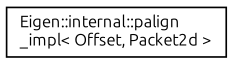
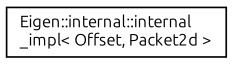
node "Eigen::internal::palign _impl< Offset, Packet2d >": label "Eigen::internal::palign _impl< Offset, Packet2d >" -> "Eigen::internal::internal _impl< Offset, Packet2d >"
